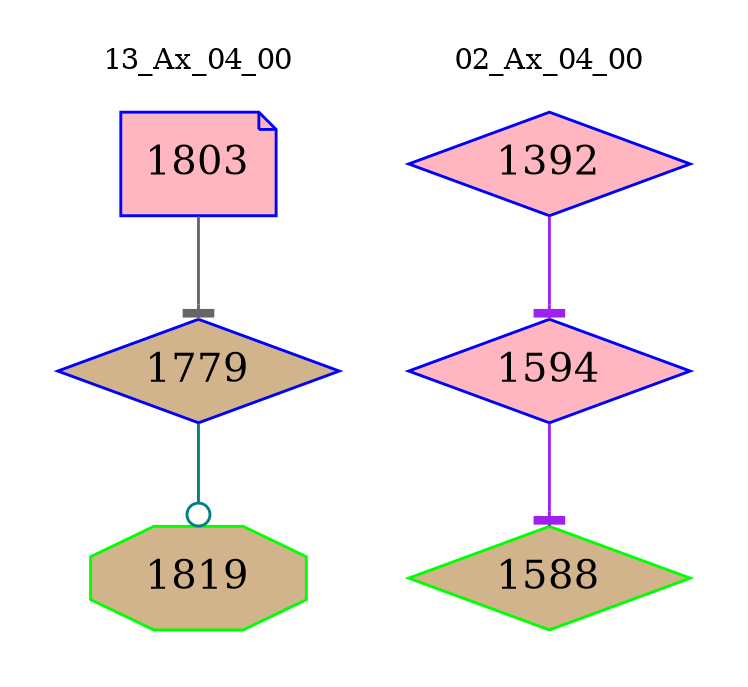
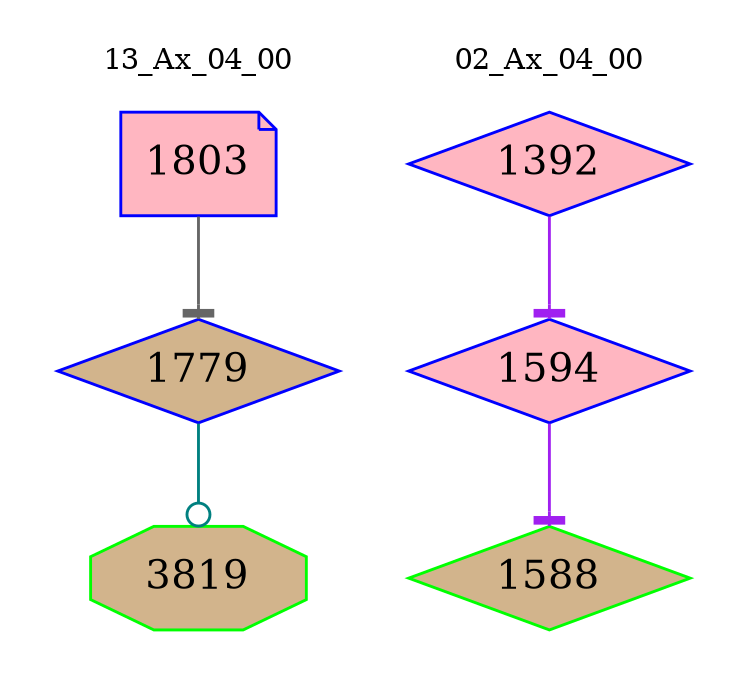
node "1819": label "1819" -> "3819"
